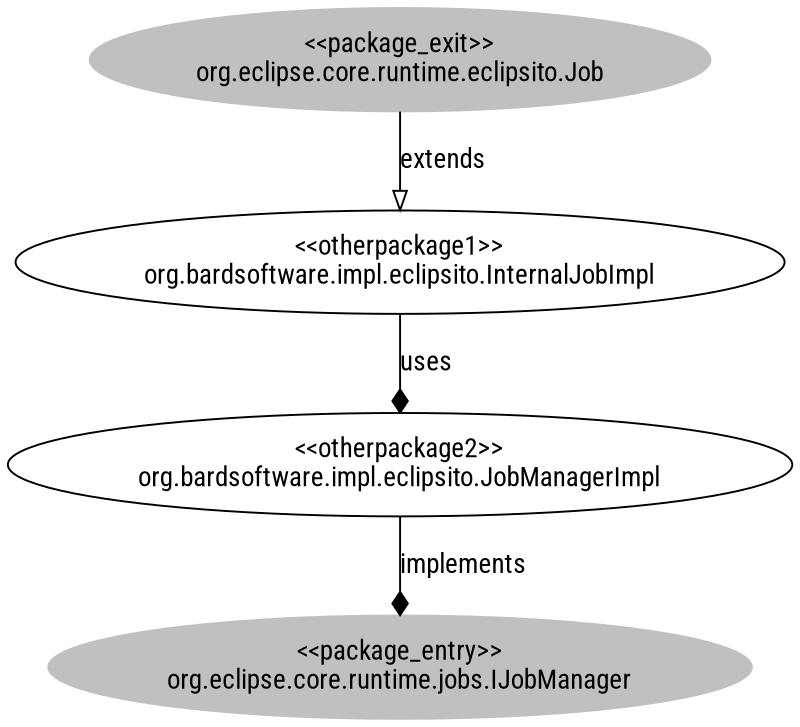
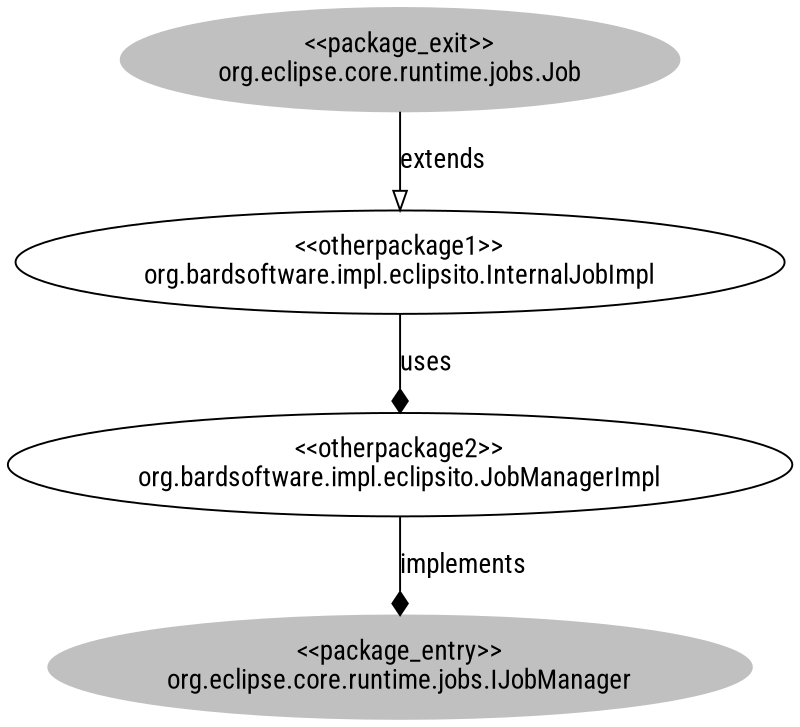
node "<<package_exit>> org.eclipse.core.runtime.eclipsito.Job": label "<<package_exit>> org.eclipse.core.runtime.eclipsito.Job" -> "<<package_exit>> org.eclipse.core.runtime.jobs.Job"
